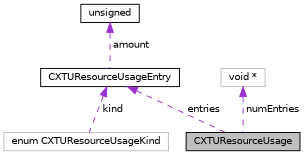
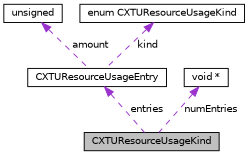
node "void *": color grey75 -> black
edge "enum CXTUResourceUsageKind" -> "CXTUResourceUsageEntry": reversed
node "enum CXTUResourceUsageKind": color grey75 -> black
node "CXTUResourceUsage": label "CXTUResourceUsage" -> "CXTUResourceUsageKind"
